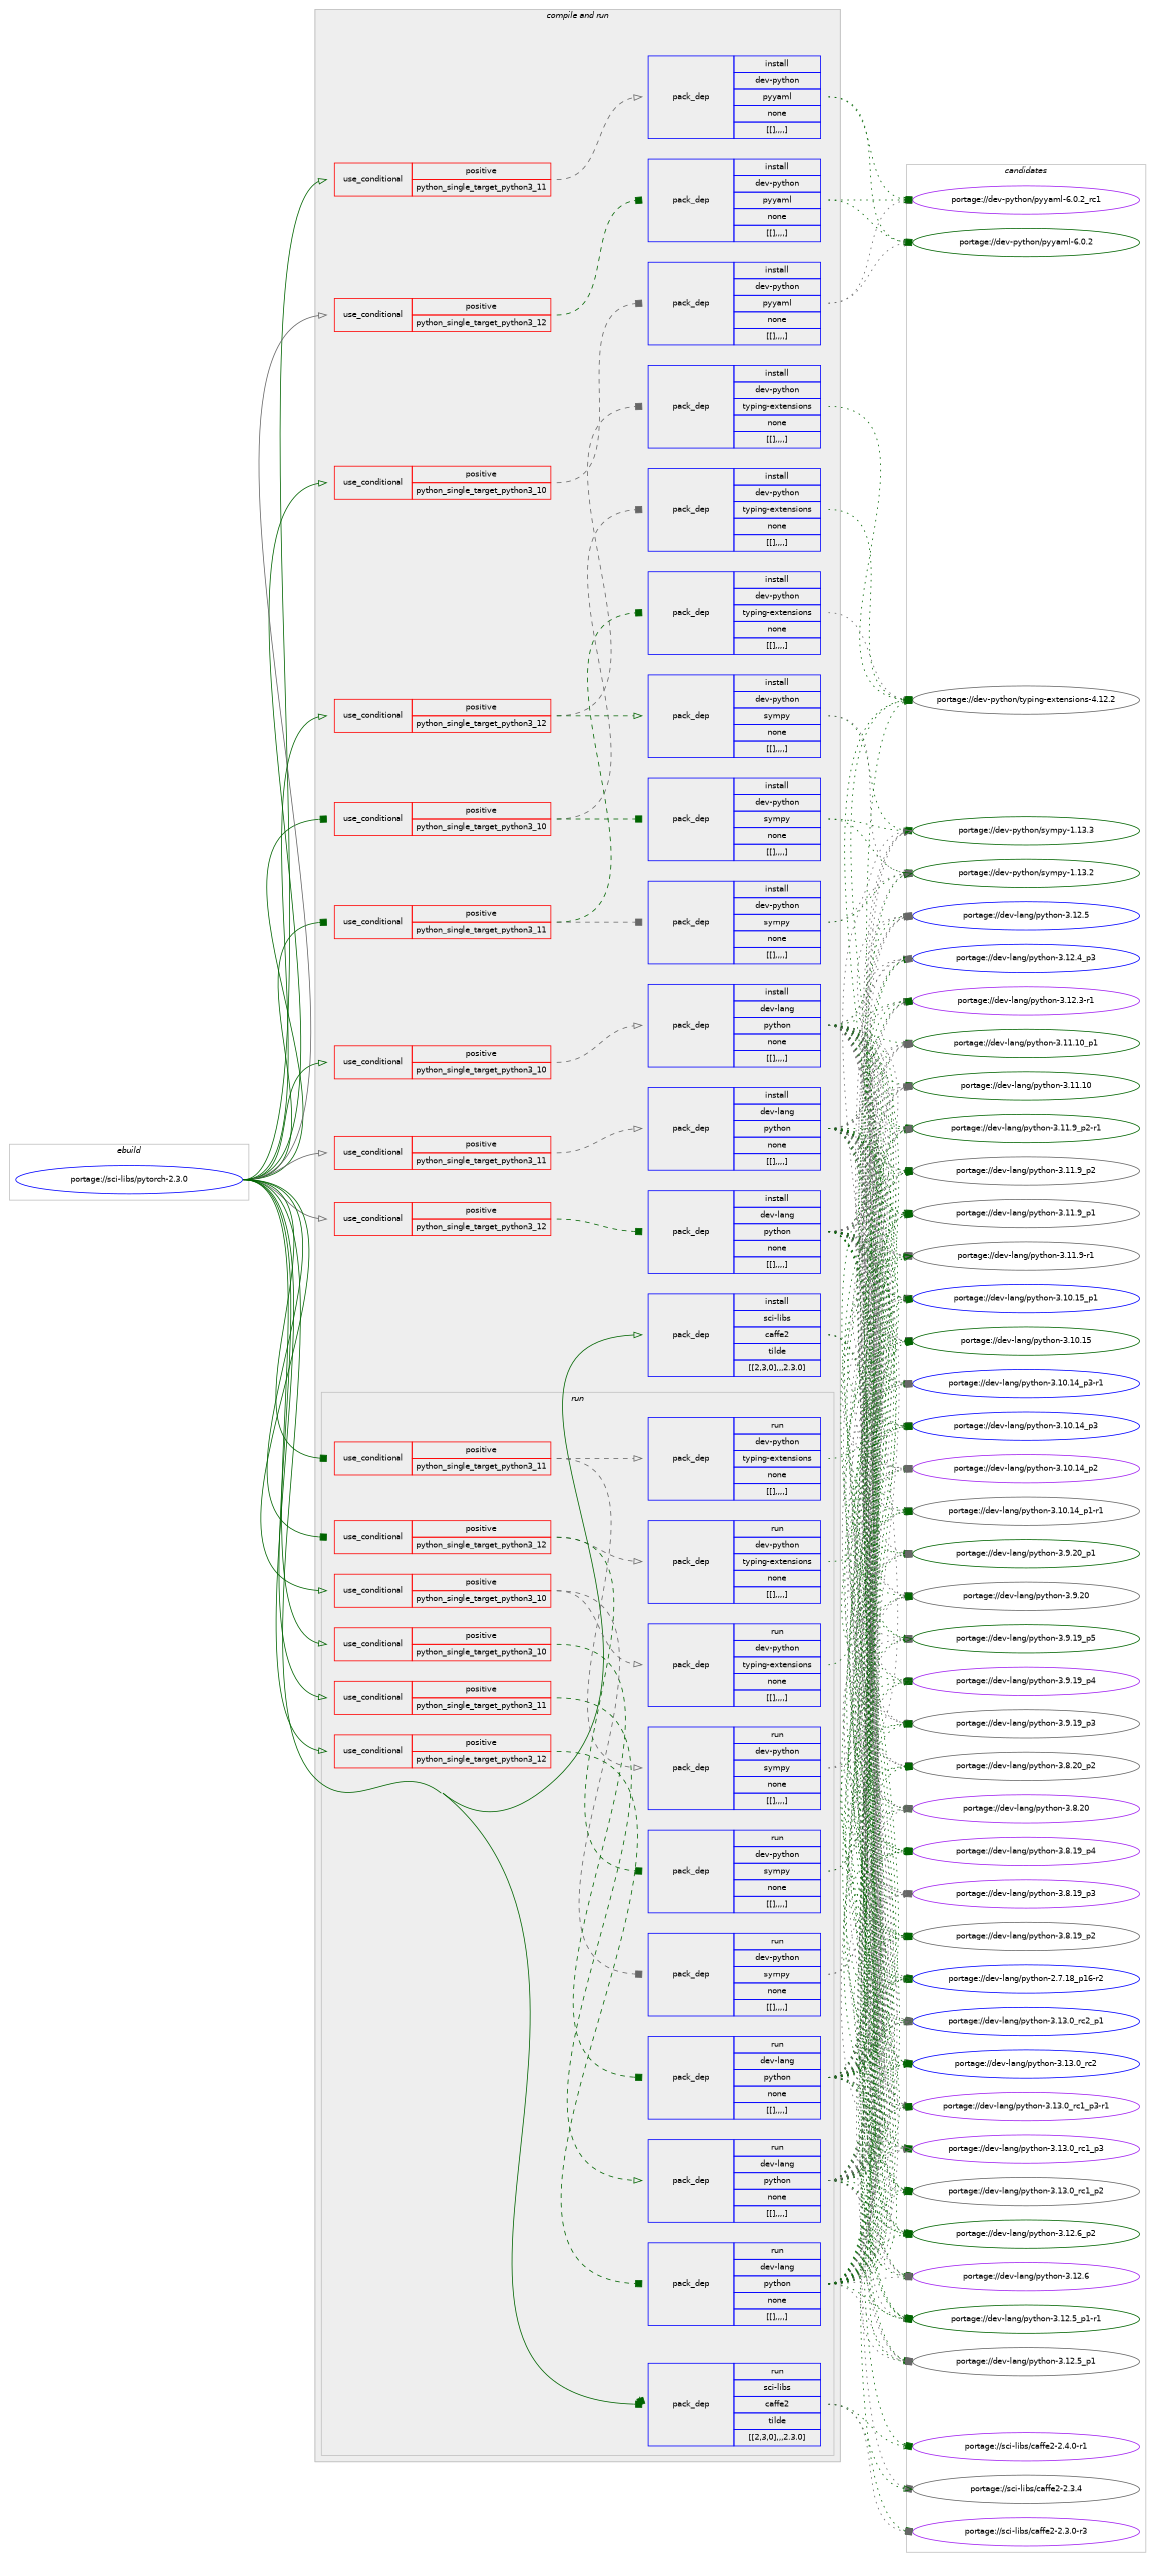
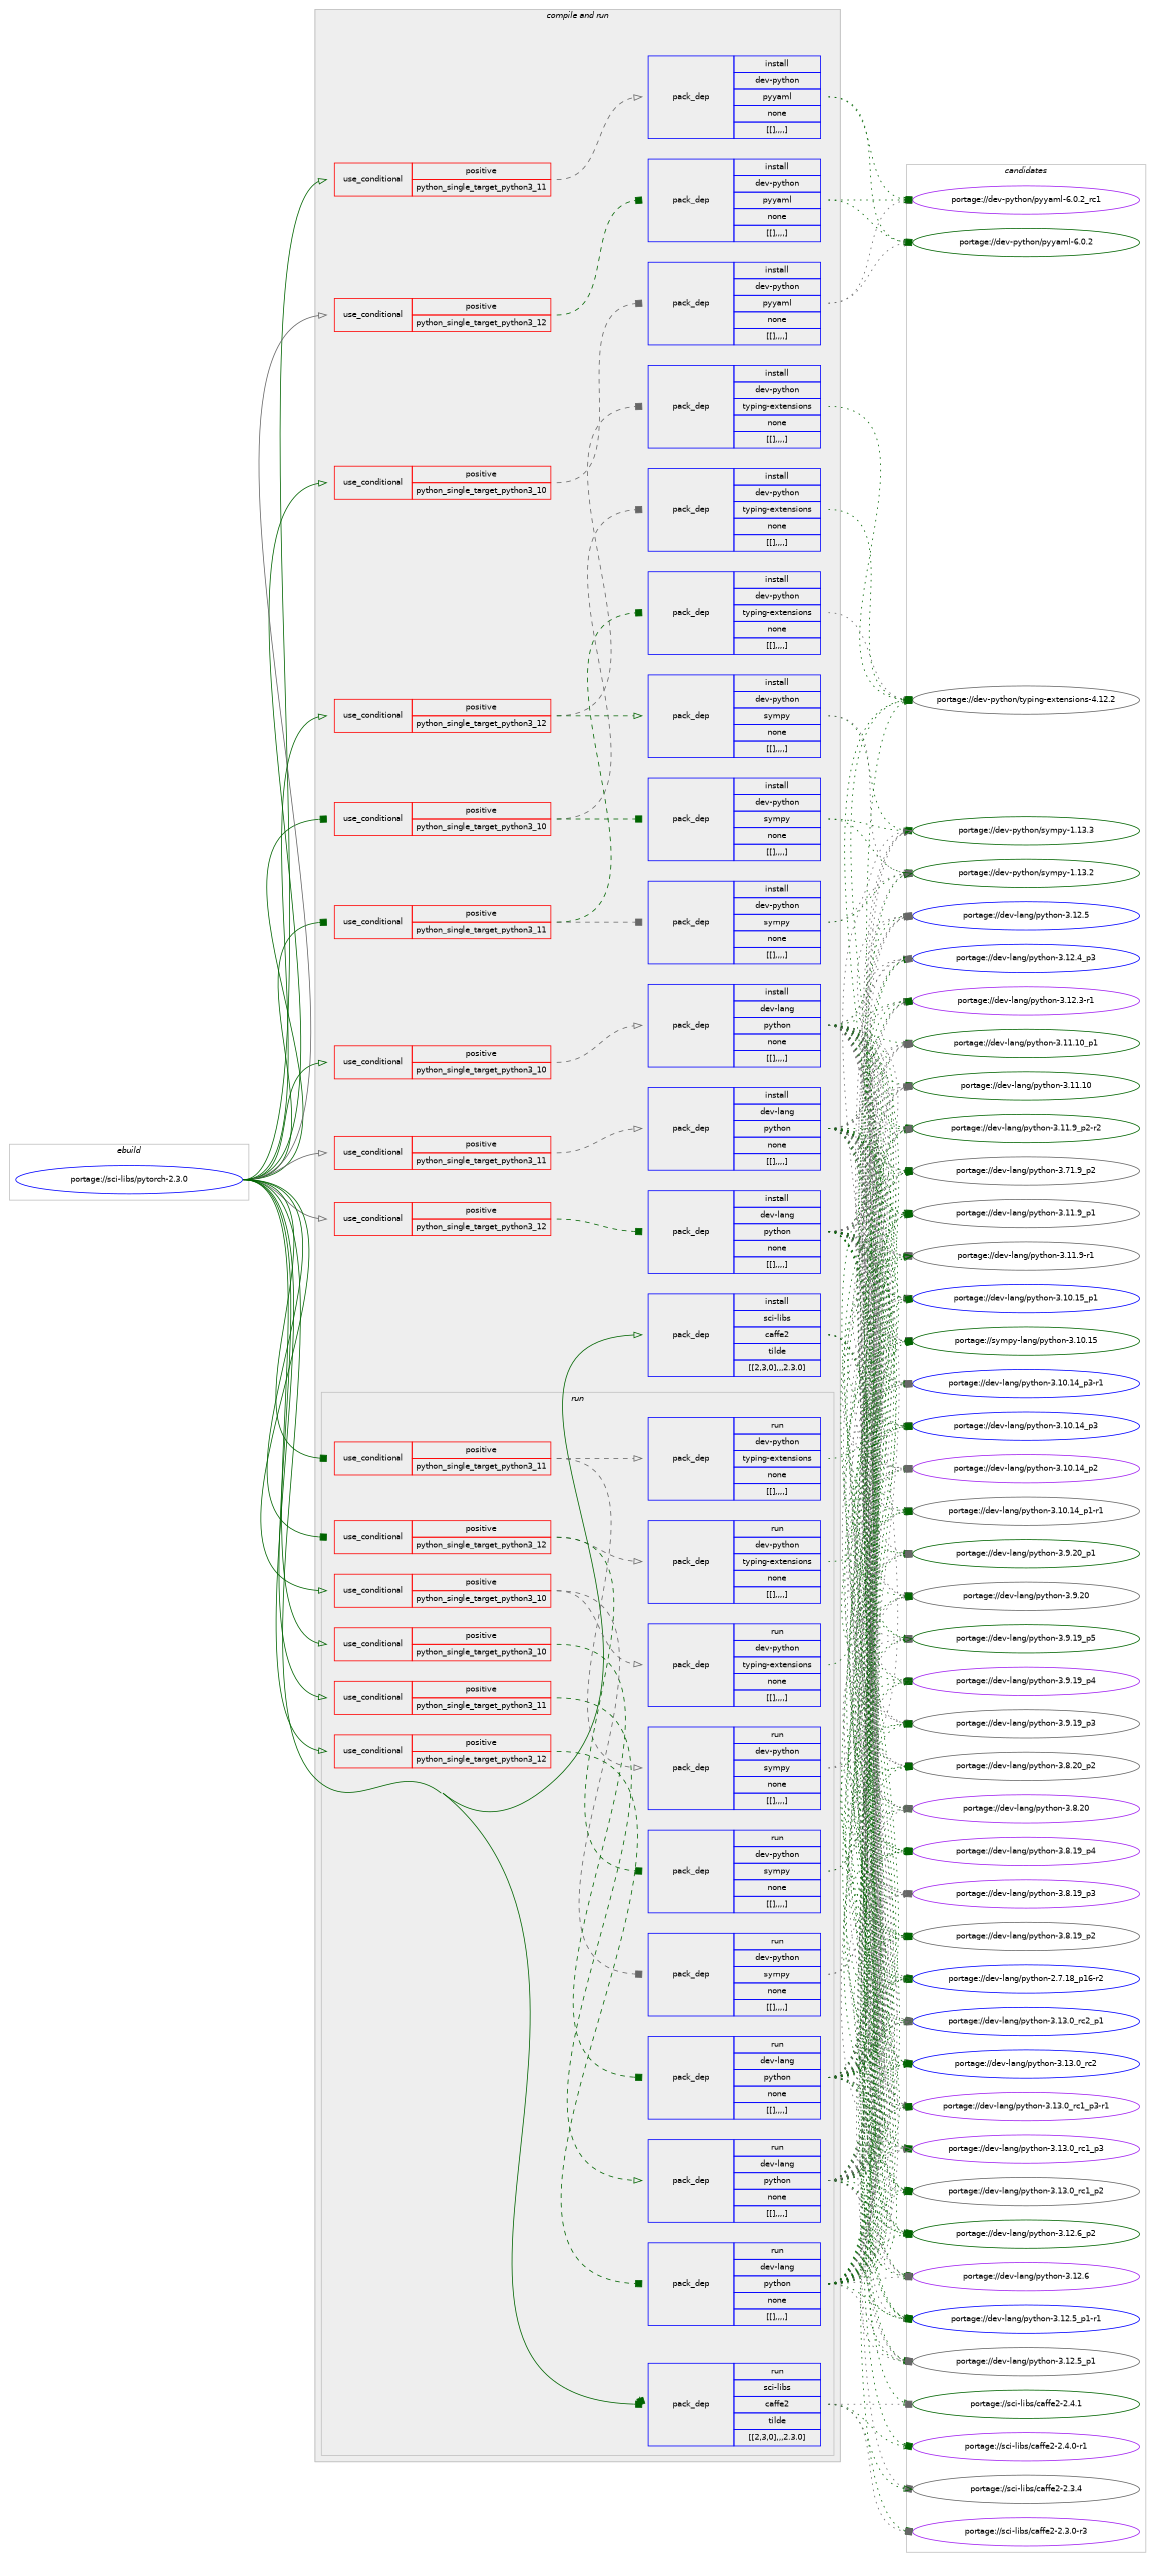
node "portage://dev-lang/python-3.11.9_p2-r1": label "portage://dev-lang/python-3.11.9_p2-r1" -> "portage://dev-lang/python-3.11.9_p2-r2"
node "portage://dev-lang/python-3.11.9_p2": label "portage://dev-lang/python-3.11.9_p2" -> "portage://dev-lang/python-3.71.9_p2"
node "portage://dev-lang/python-3.10.15": label "portage://dev-lang/python-3.10.15" -> "portage://sympy-lang/python-3.10.15"
node "portage://dev-lang/python-3.12.5_p1-r1": color darkgreen -> blue
node "portage://sci-libs/caffe2-2.4.1": added
